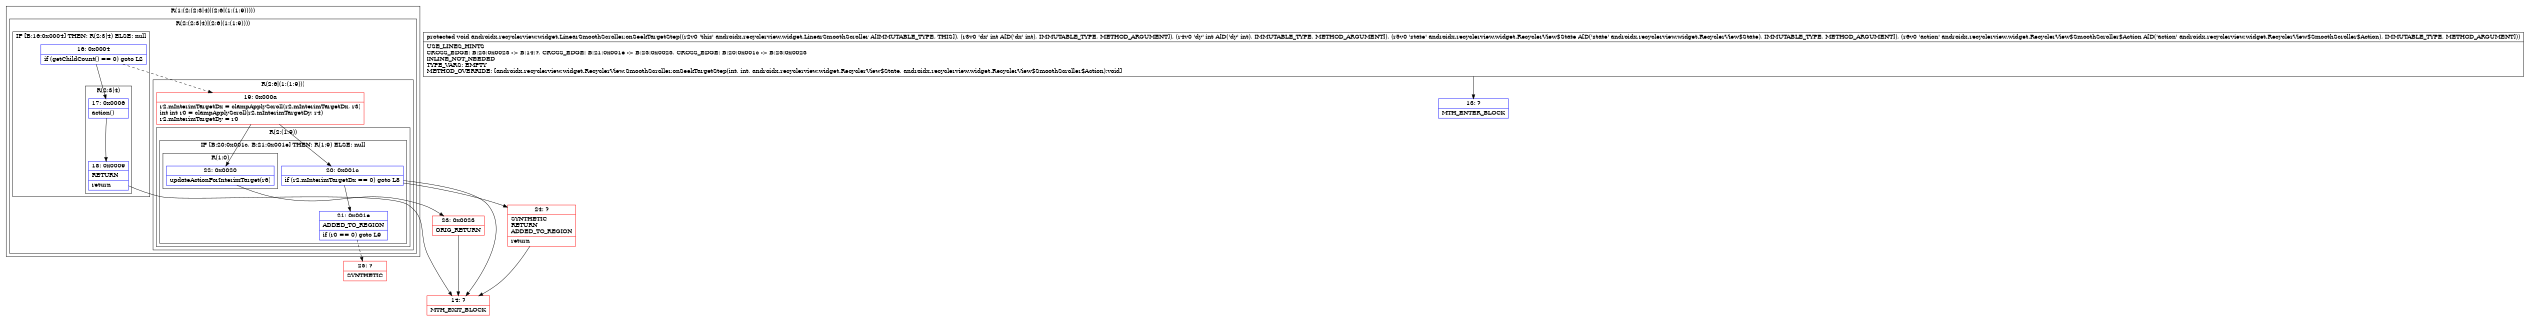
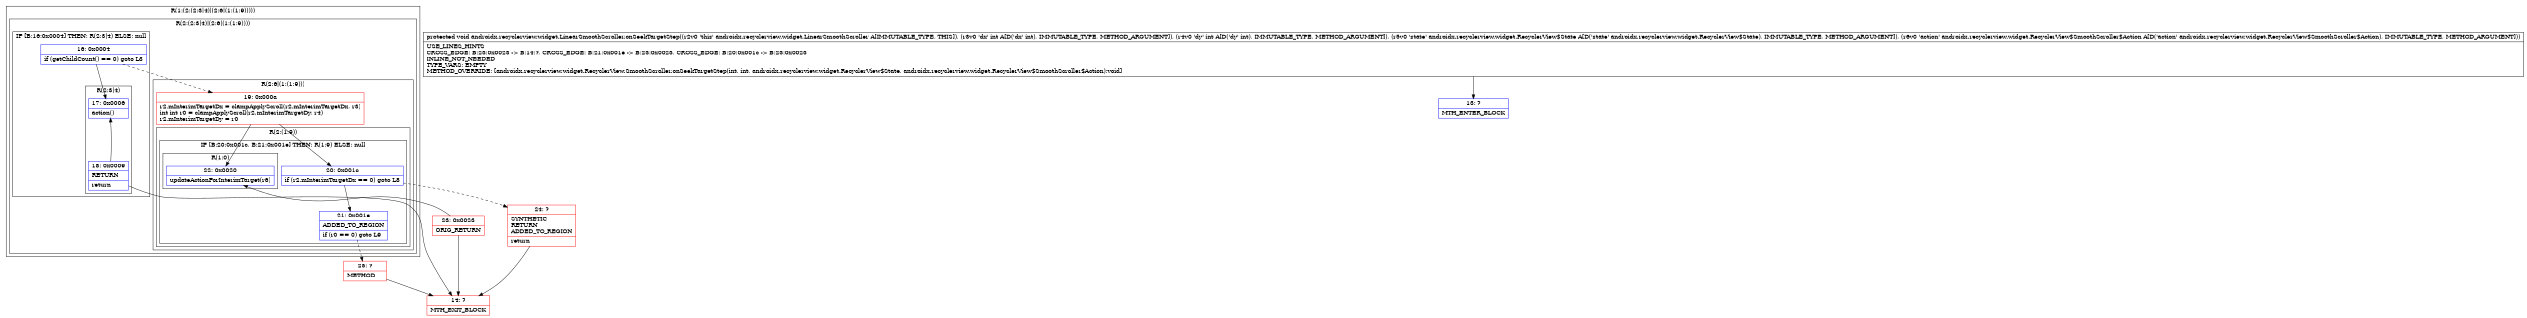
node "16: 0x0004": text "if (getChildCount() == 0) goto L2" -> "if (getChildCount() == 0) goto L3"
edge "17: 0x0006" -> "18: 0x0009": reversed
edge "20: 0x001c" -> "24: ?": style solid -> dashed
edge "22: 0x0020" -> "23: 0x0023": reversed
edge "20: 0x001c" -> "14: ?": now "25: ?" -> "14: ?"
node "25: ?": text "SYNTHETIC" -> "METHOD"
